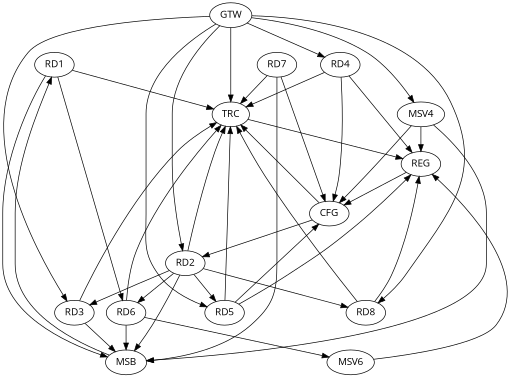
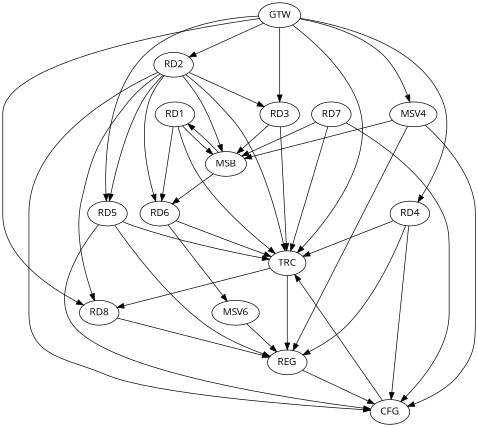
edge "RD8" -> "TRC": reversed
edge "CFG" -> "RD2": reversed
edge "RD6" -> "MSB": reversed
